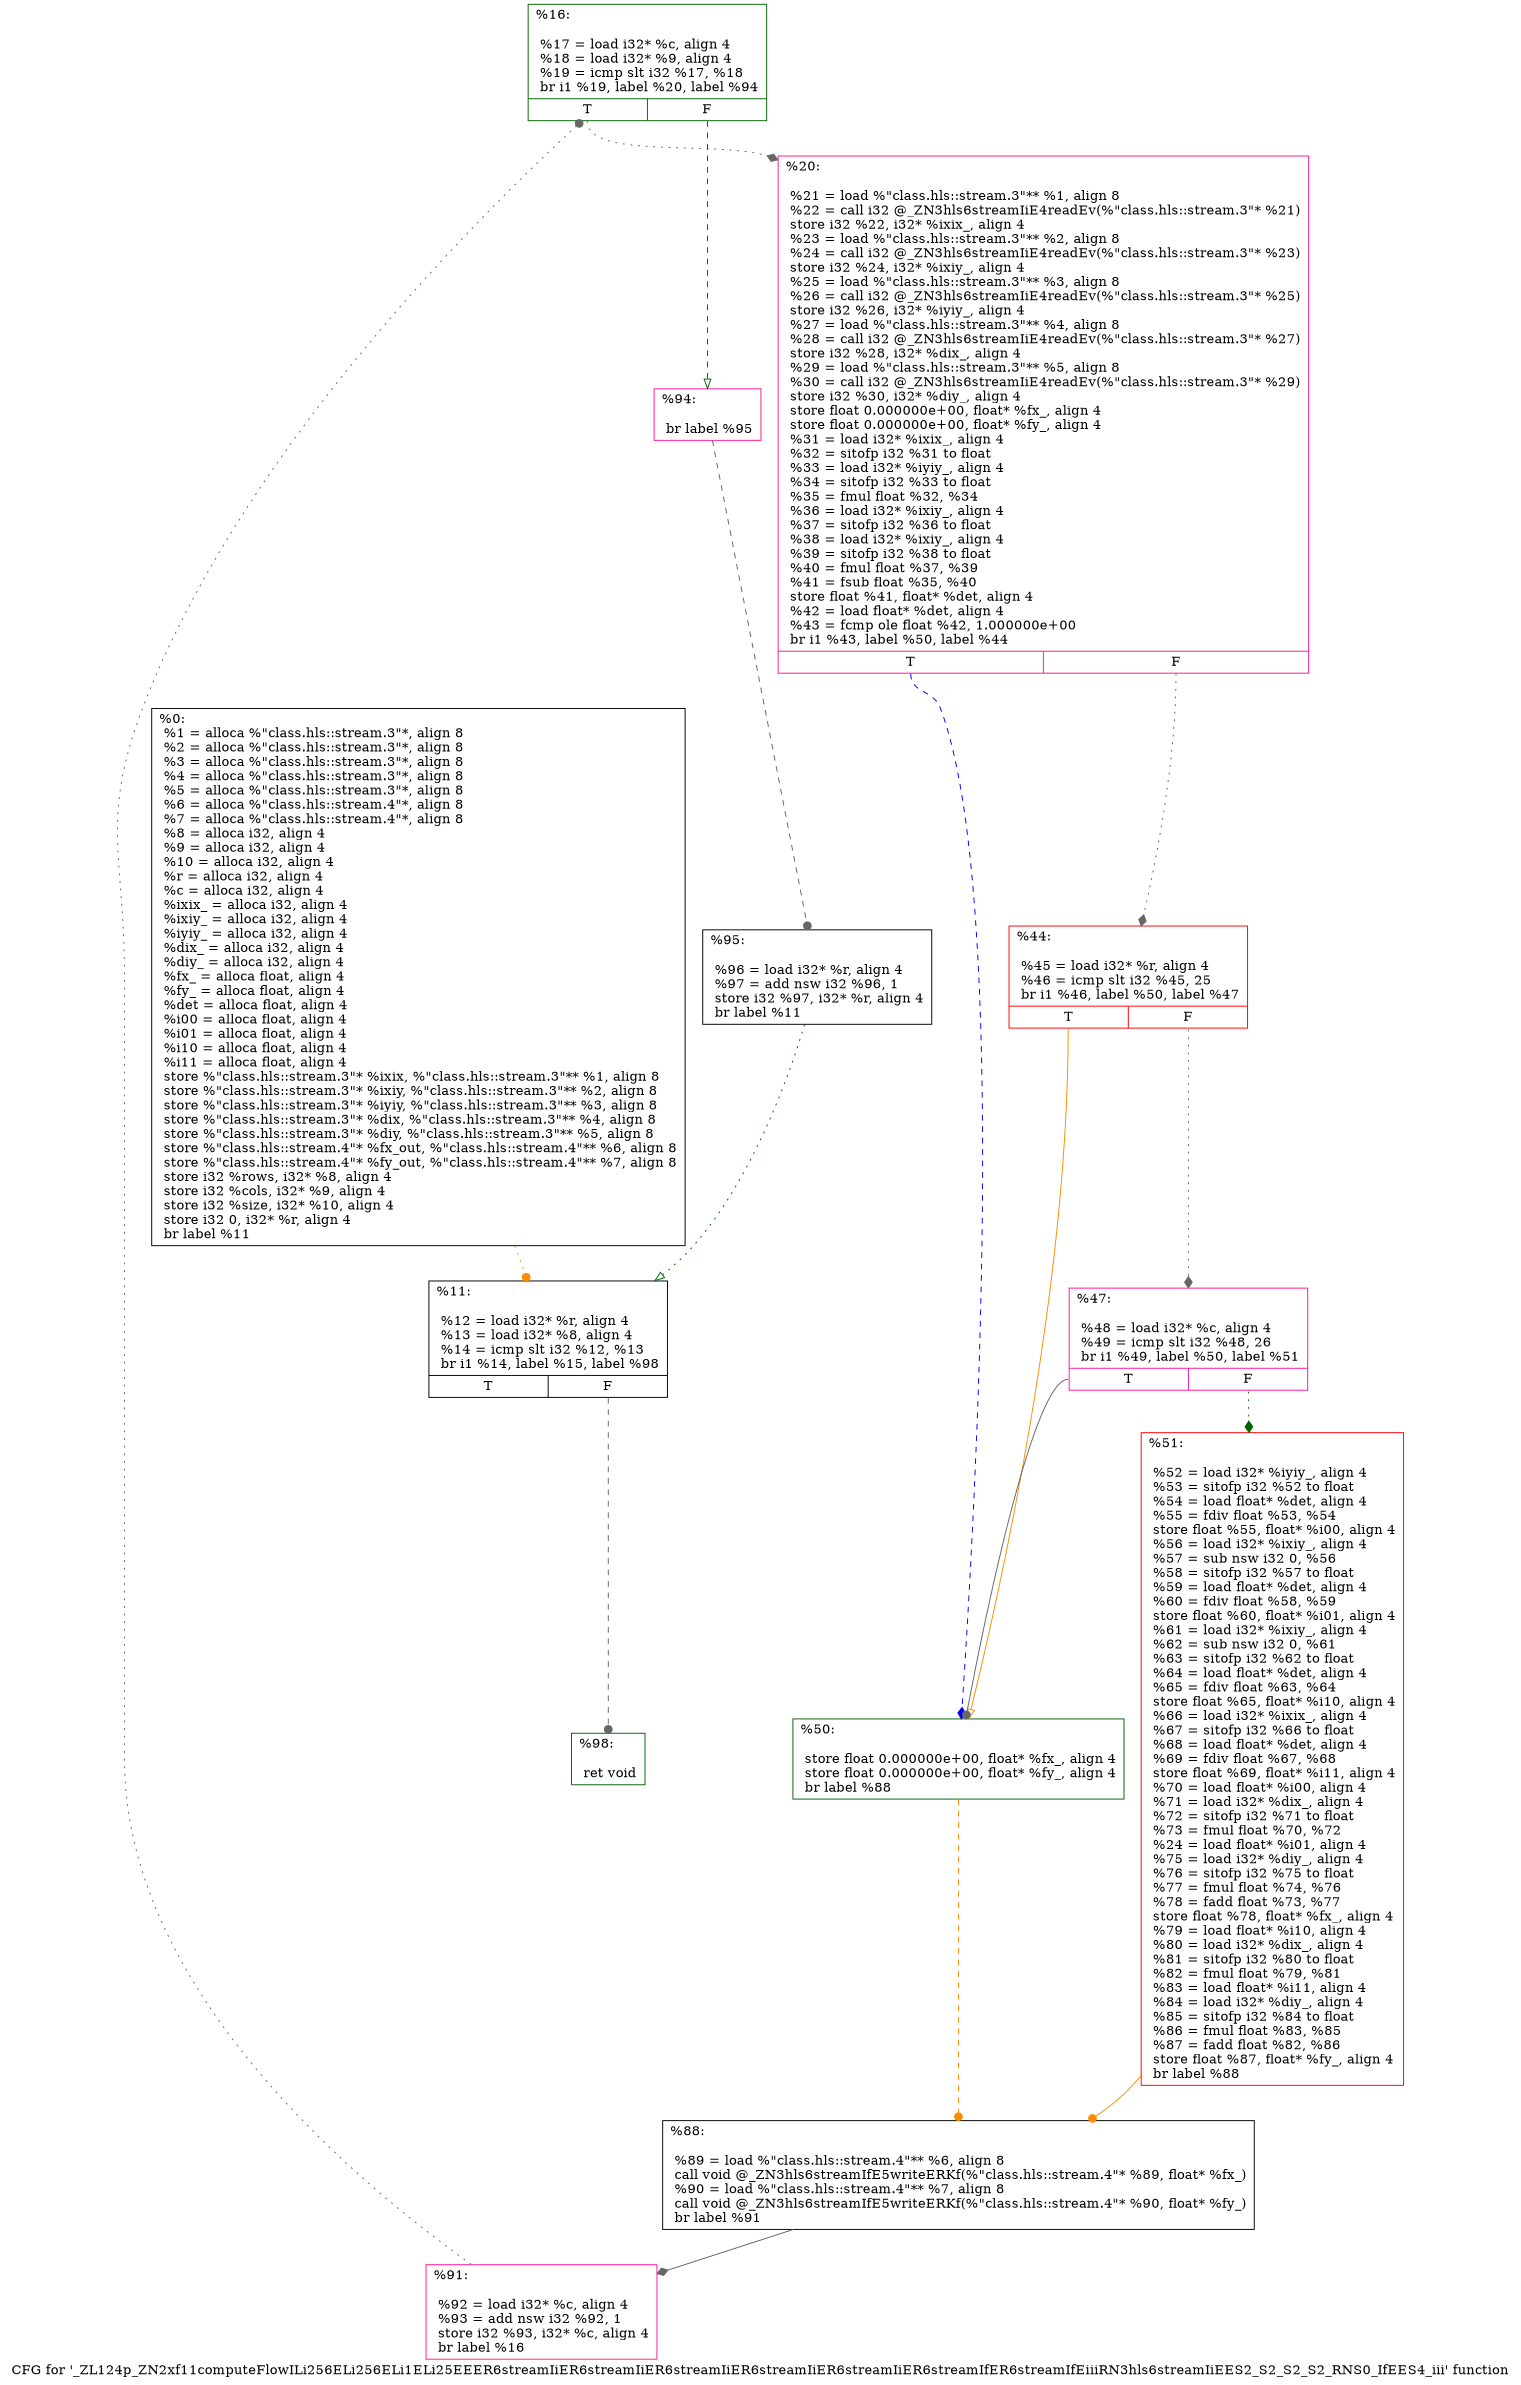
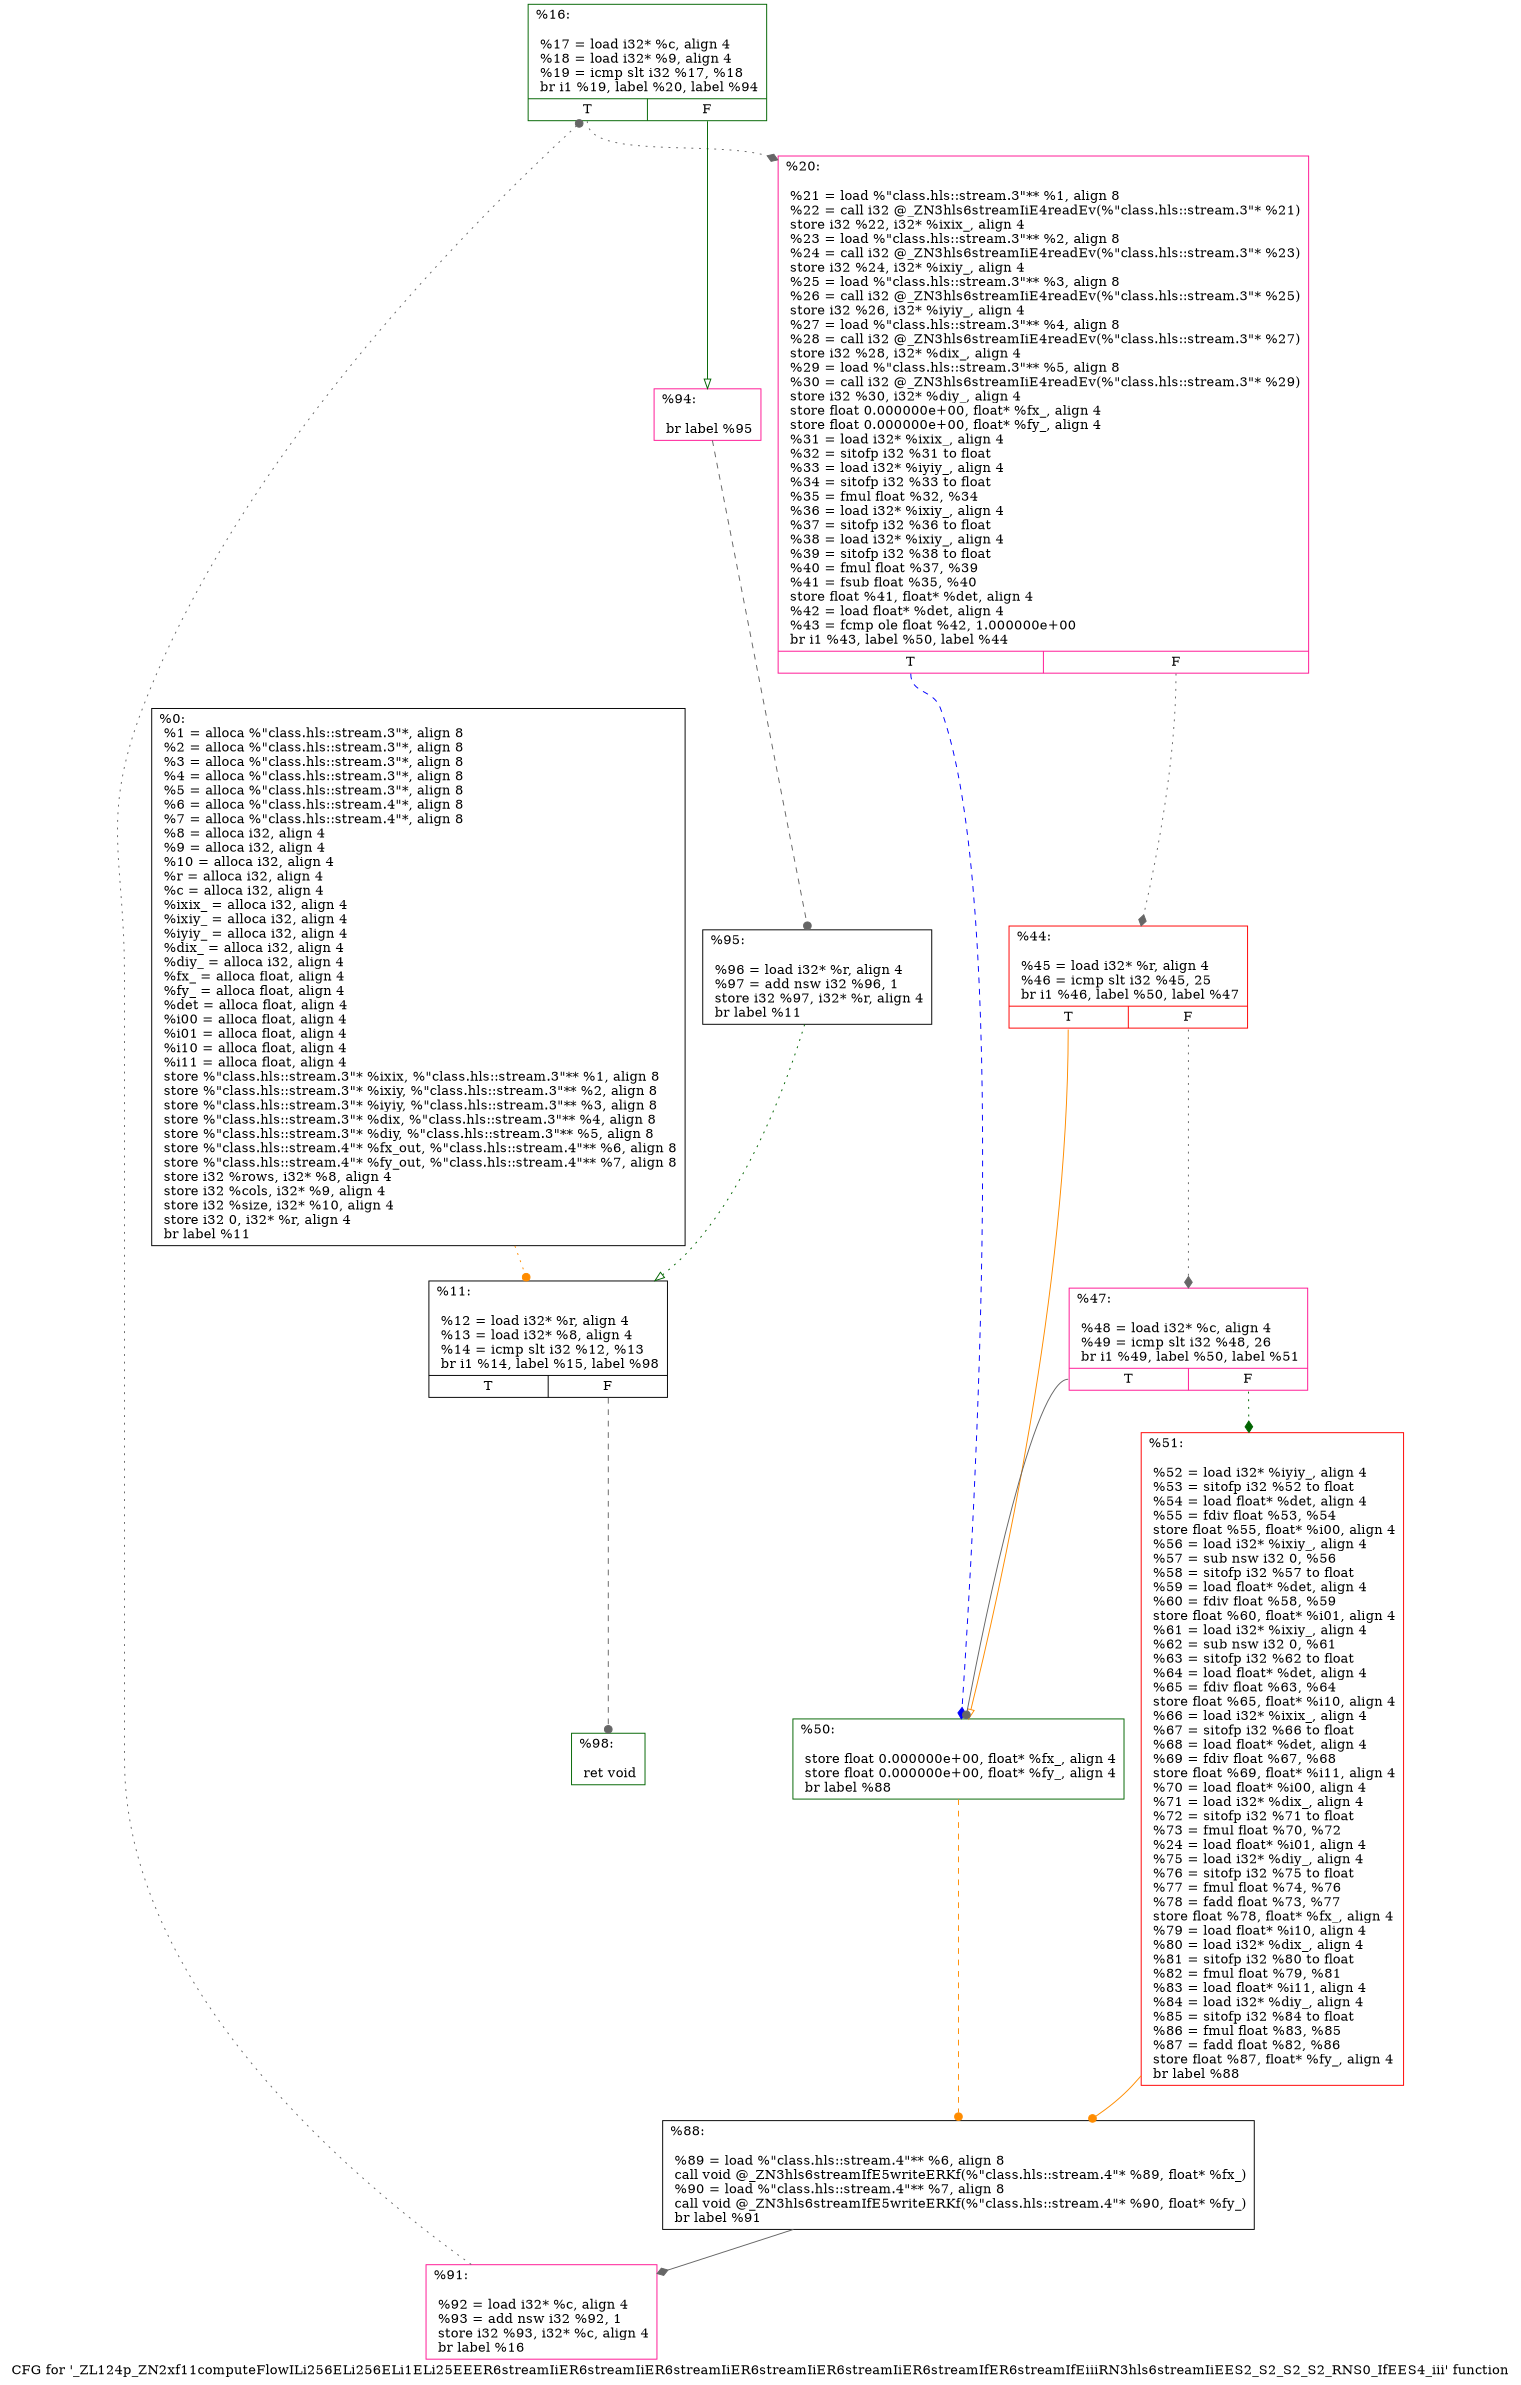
edge "%16:" -> "%94:": style dashed -> solid
